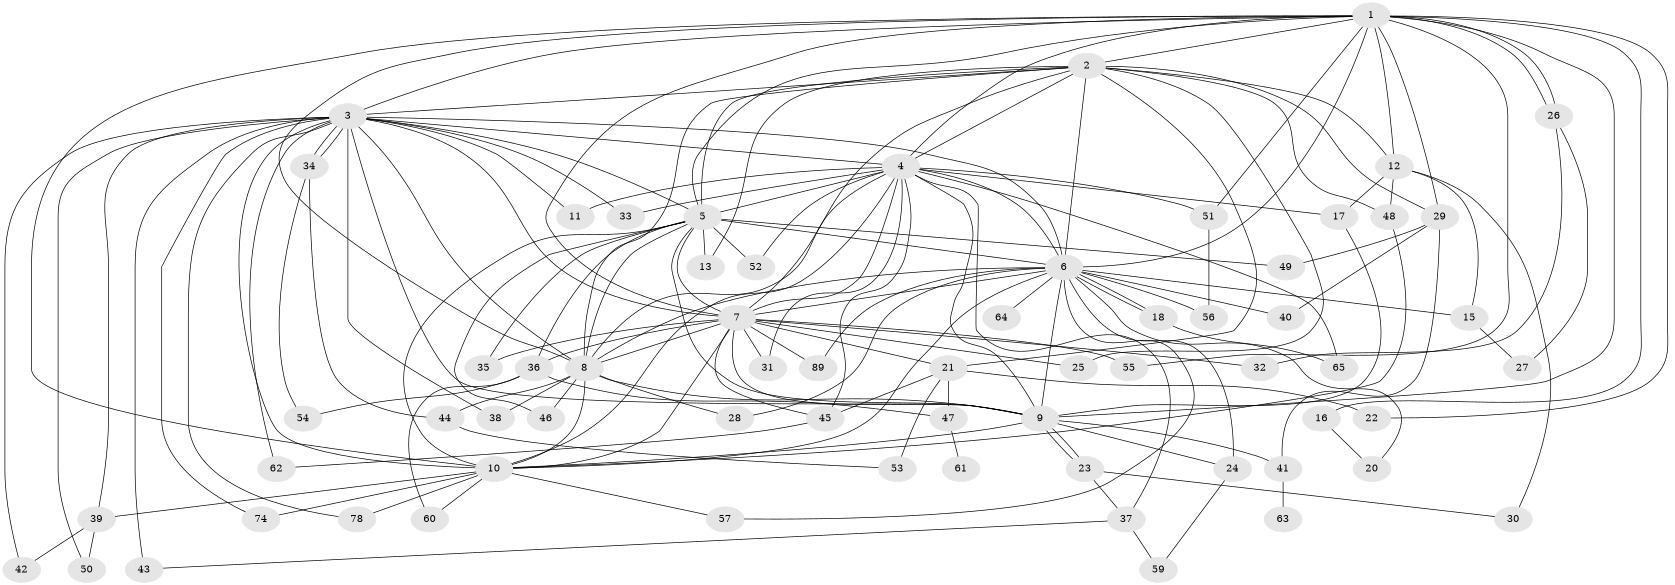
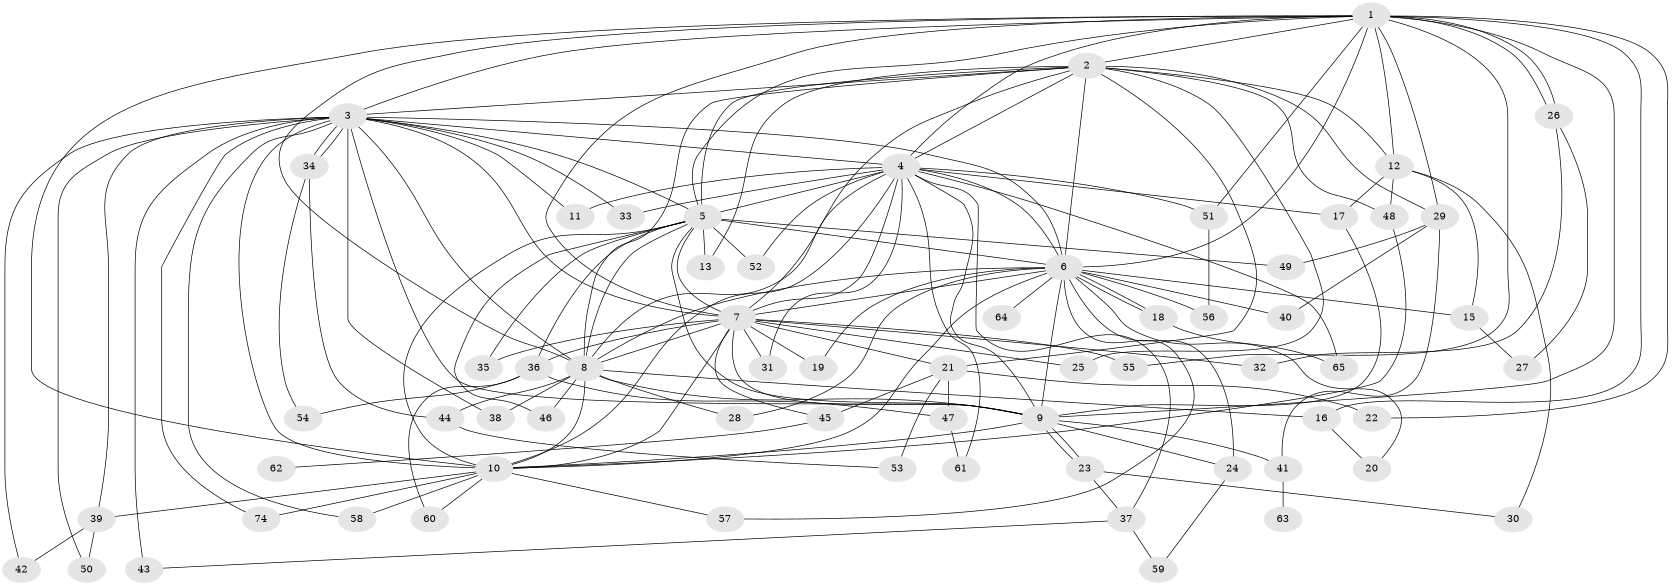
edge "3" -- "62": removed
edge "4" -- "45": now "4" -- "61"
node "89": label "89" -> "19"
edge "8" -- "16": added
node "78": label "78" -> "58"
